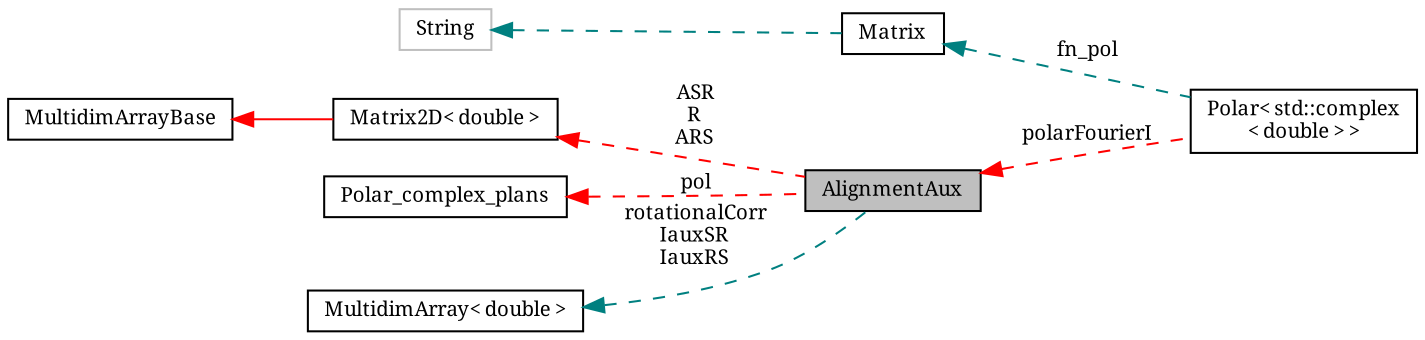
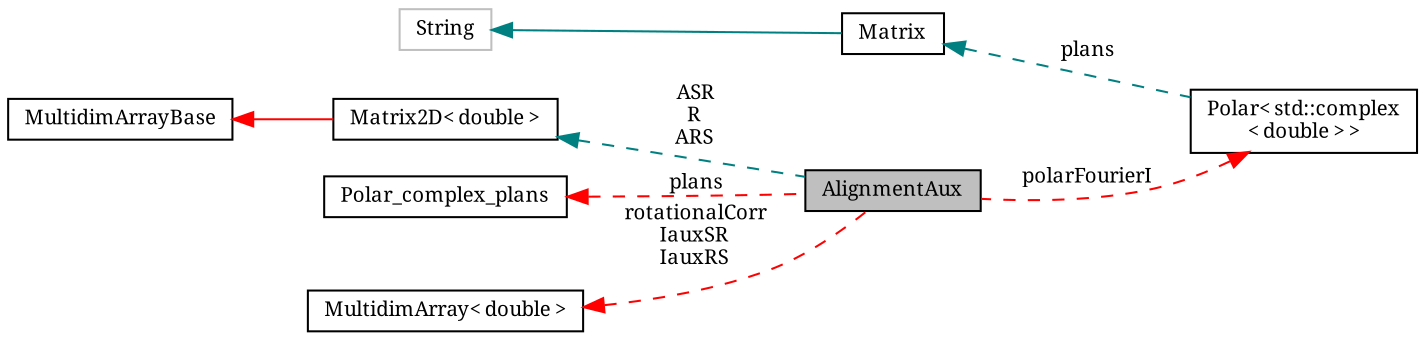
edge "Matrix" -> "String": style dashed -> solid
edge "Polar< std::complex < double > >" -> "Matrix": label " fn_pol" -> " plans"
edge "Polar< std::complex < double > >" -> "AlignmentAux": reversed
edge "AlignmentAux" -> "Matrix2D< double >": color red -> teal
edge "AlignmentAux" -> "Polar_complex_plans": label " pol" -> " plans"
edge "AlignmentAux" -> "MultidimArray< double >": color teal -> red
